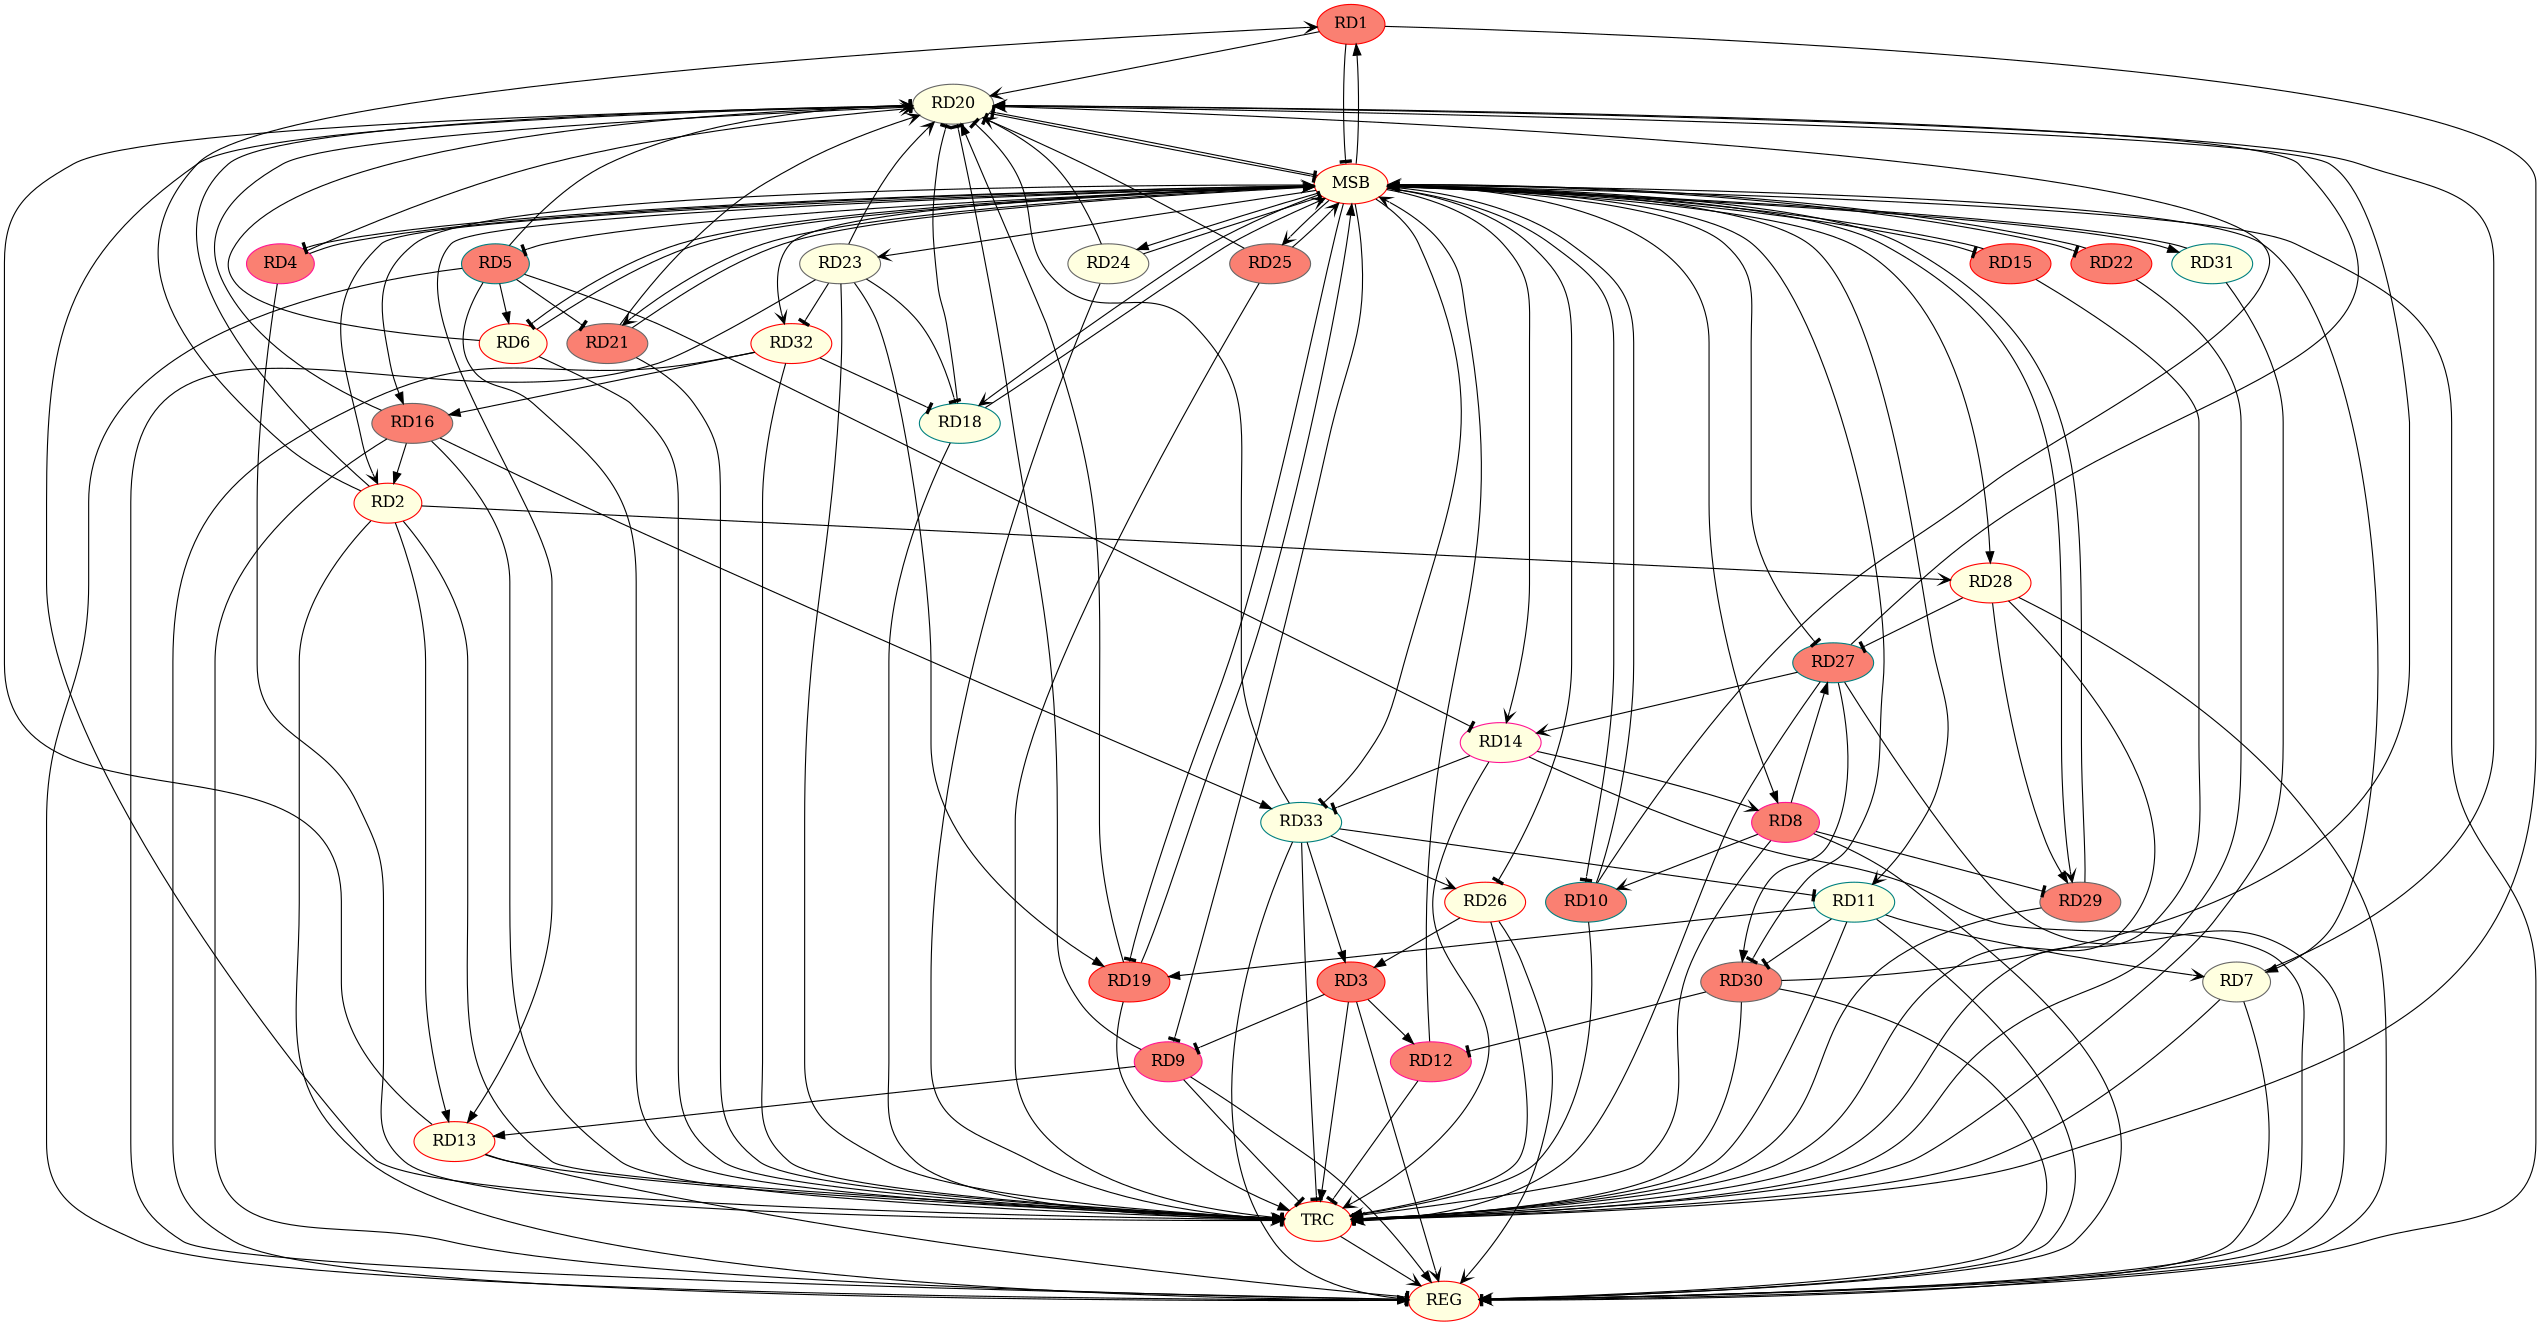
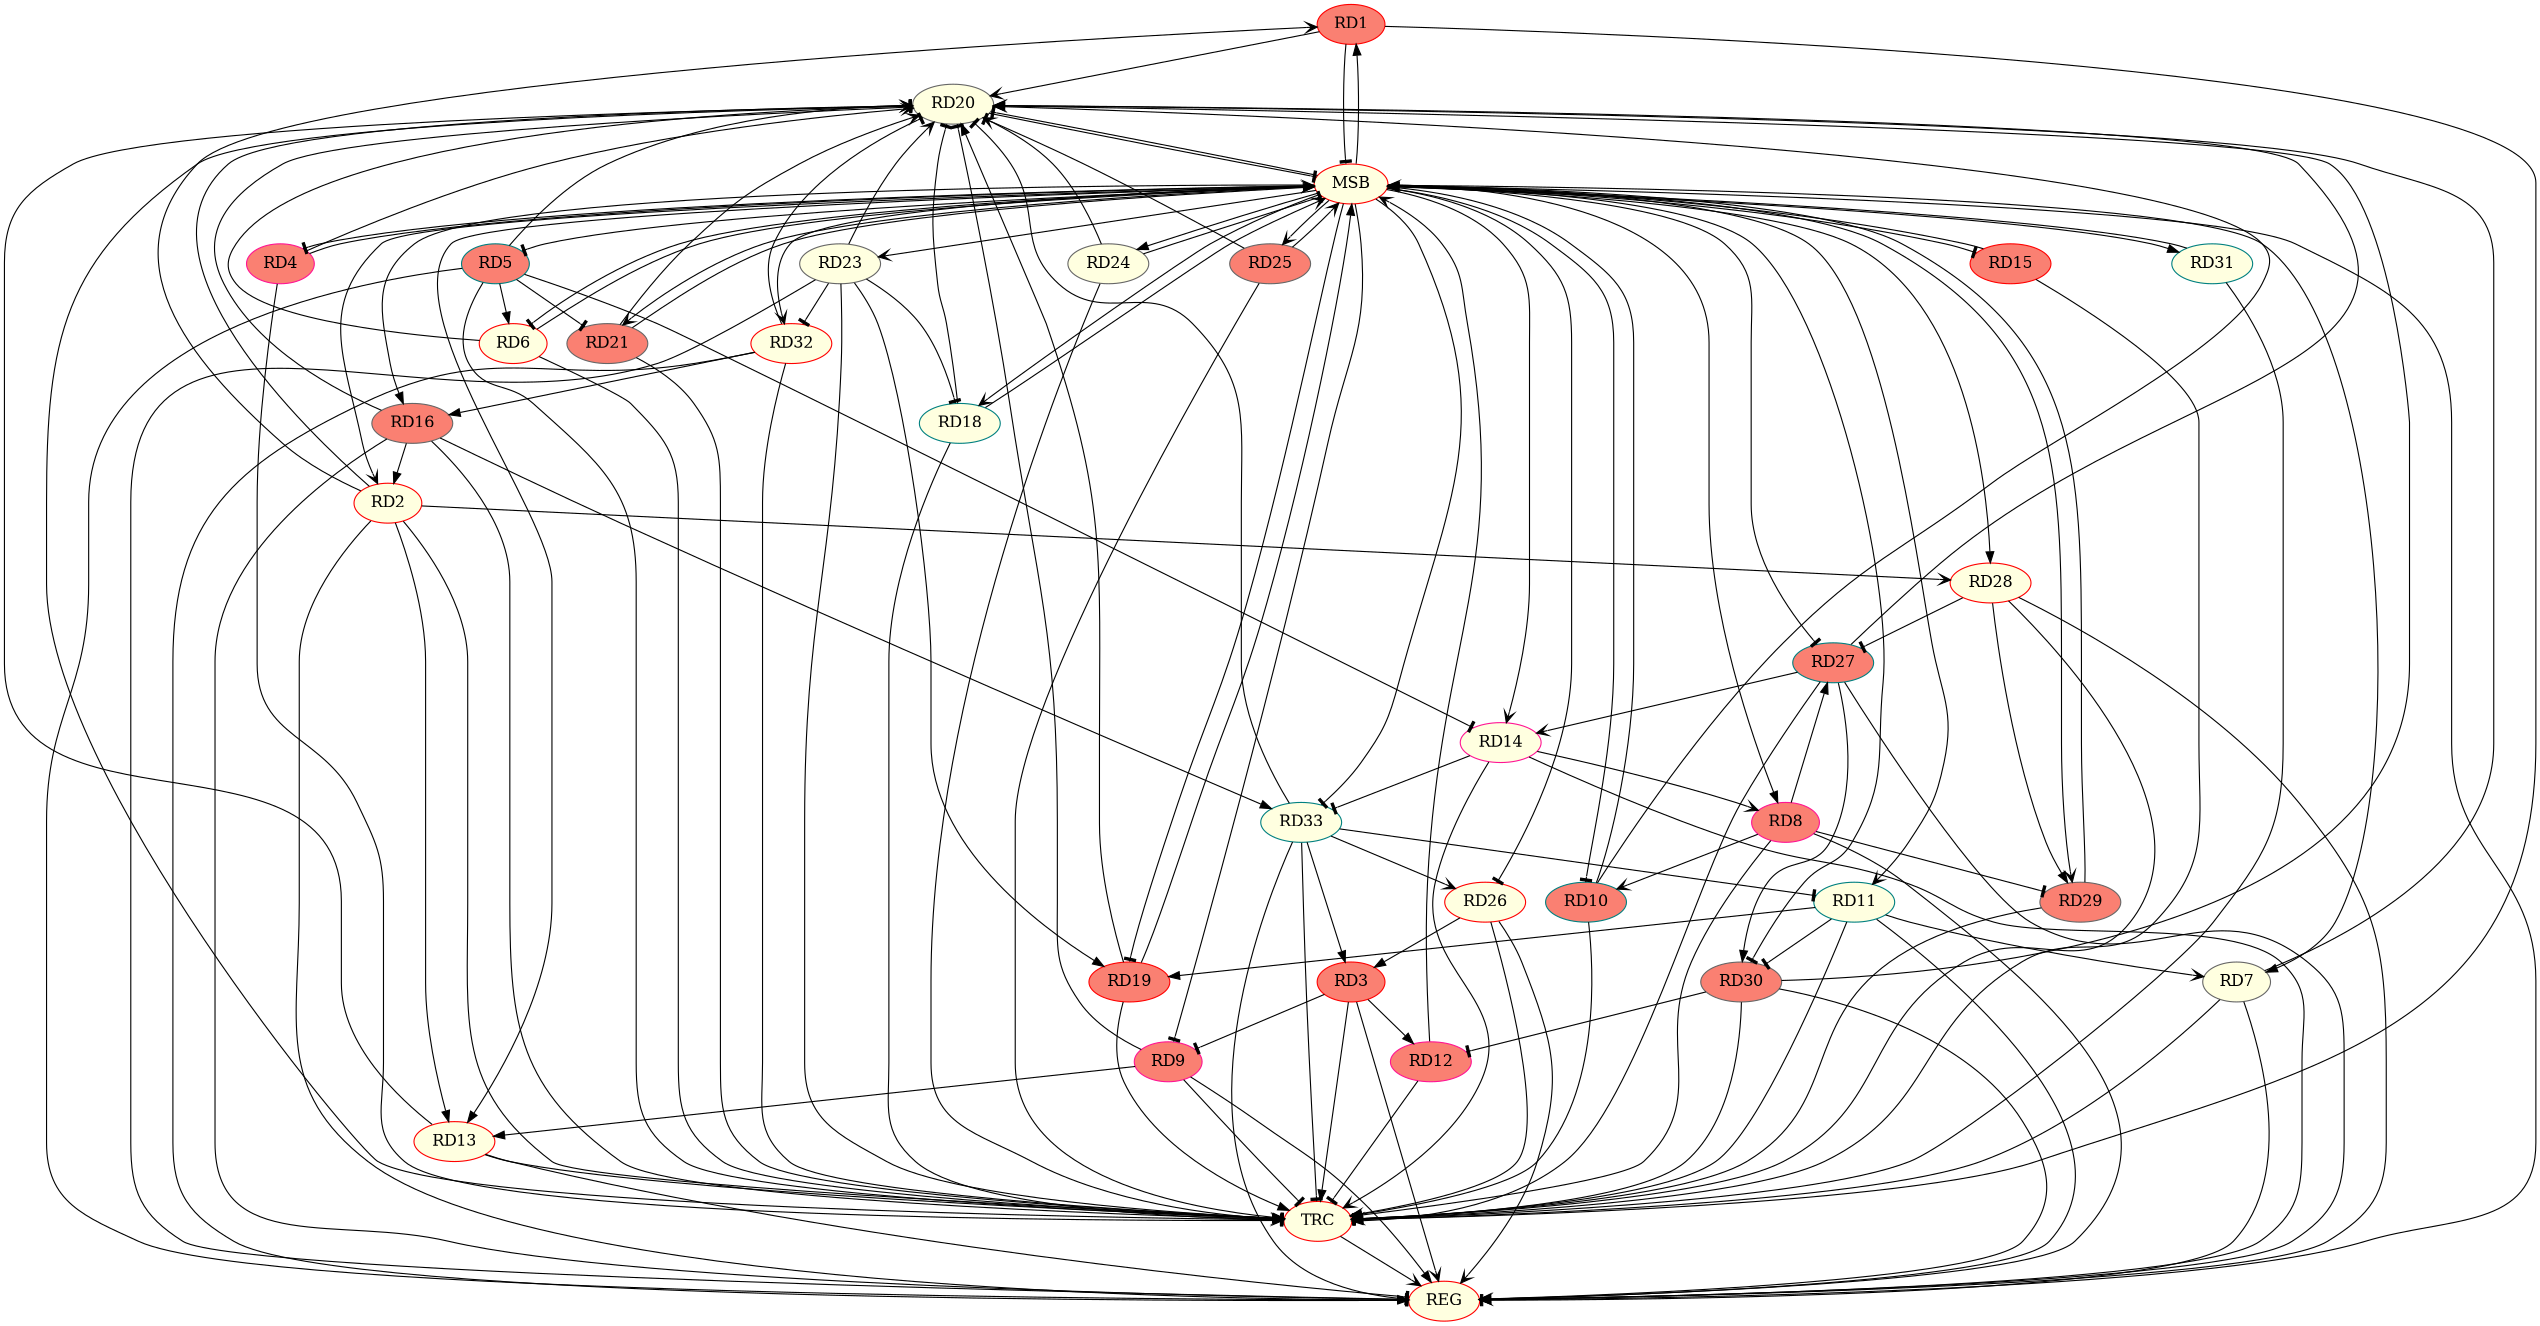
node "RD22": removed
edge "RD32" -> "RD18": now "RD32" -> "RD20"
